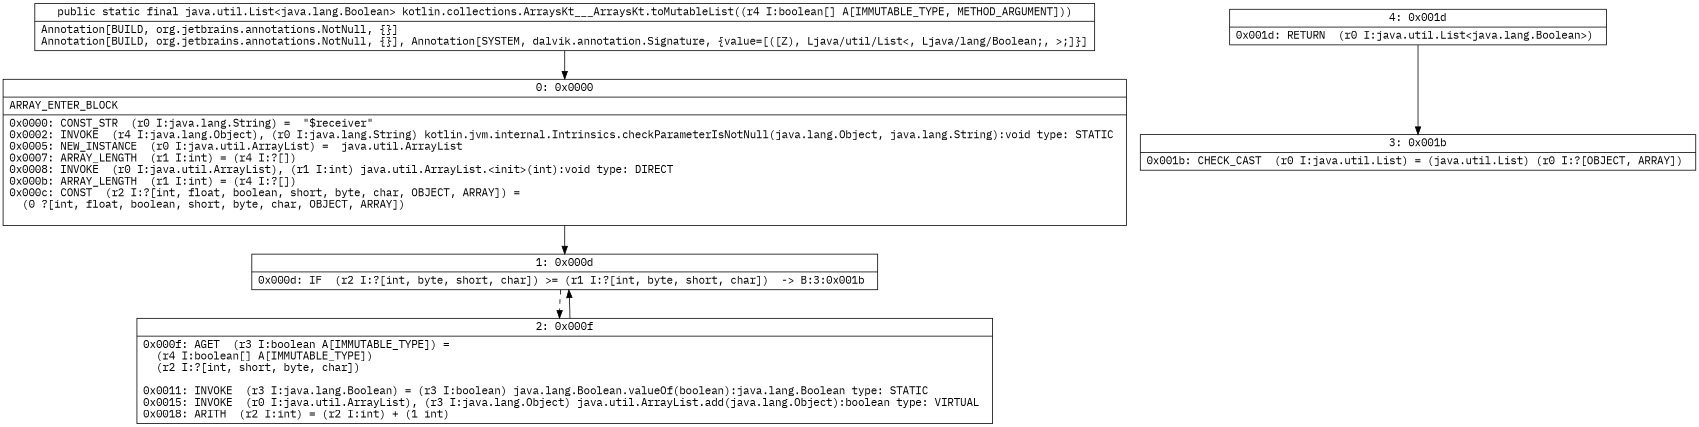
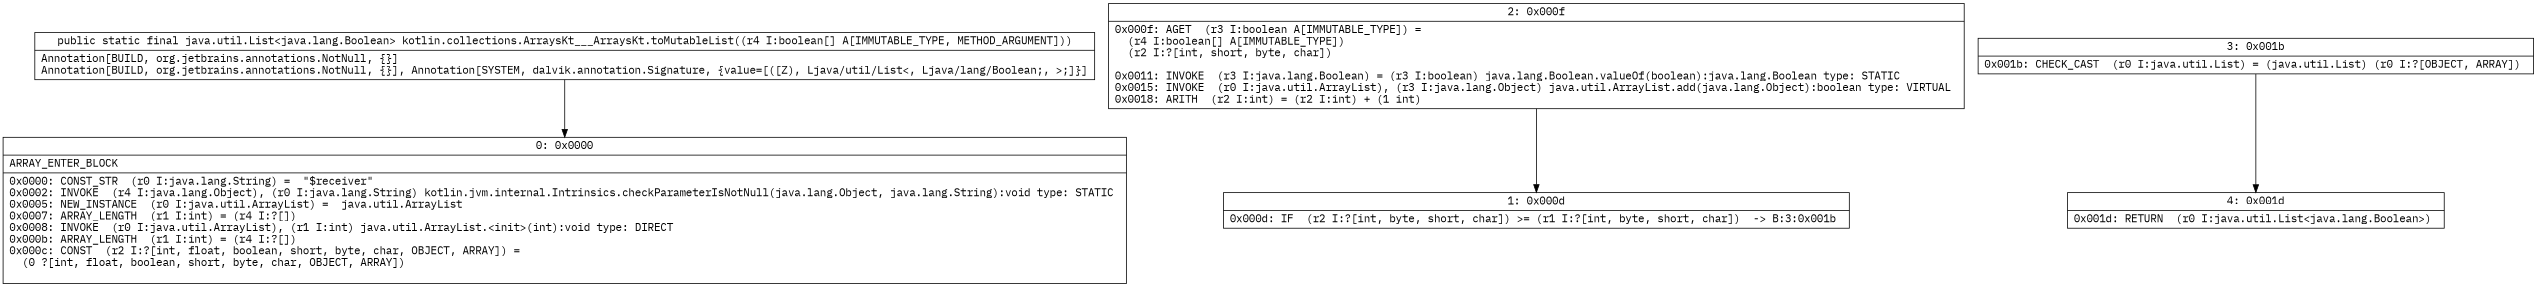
edge "4: 0x001d" -> "3: 0x001b": reversed
edge "0: 0x0000" -> "1: 0x000d": removed
edge "1: 0x000d" -> "2: 0x000f": removed
